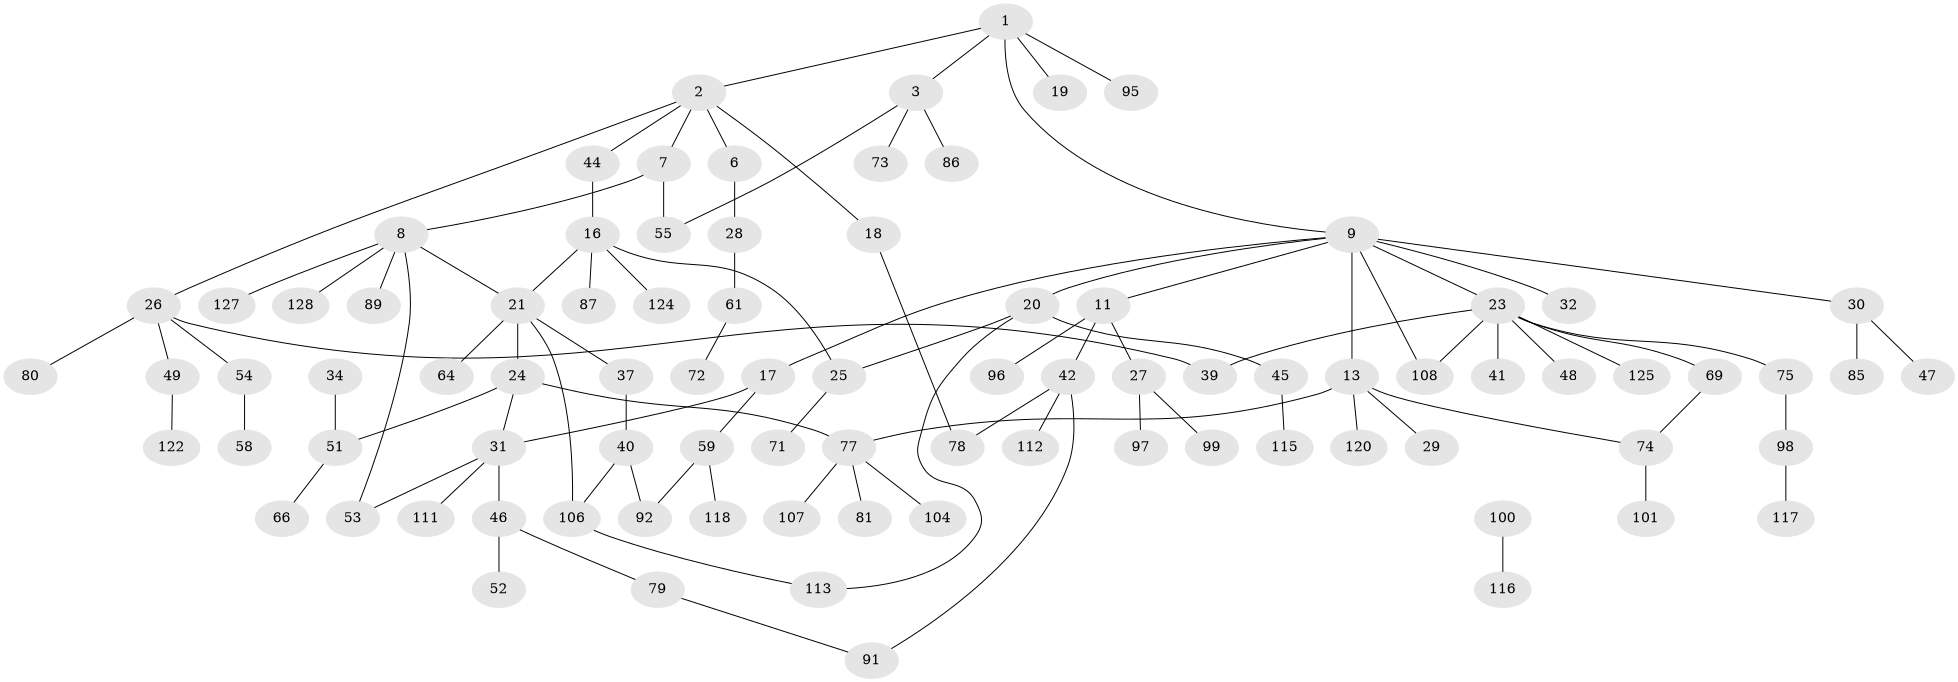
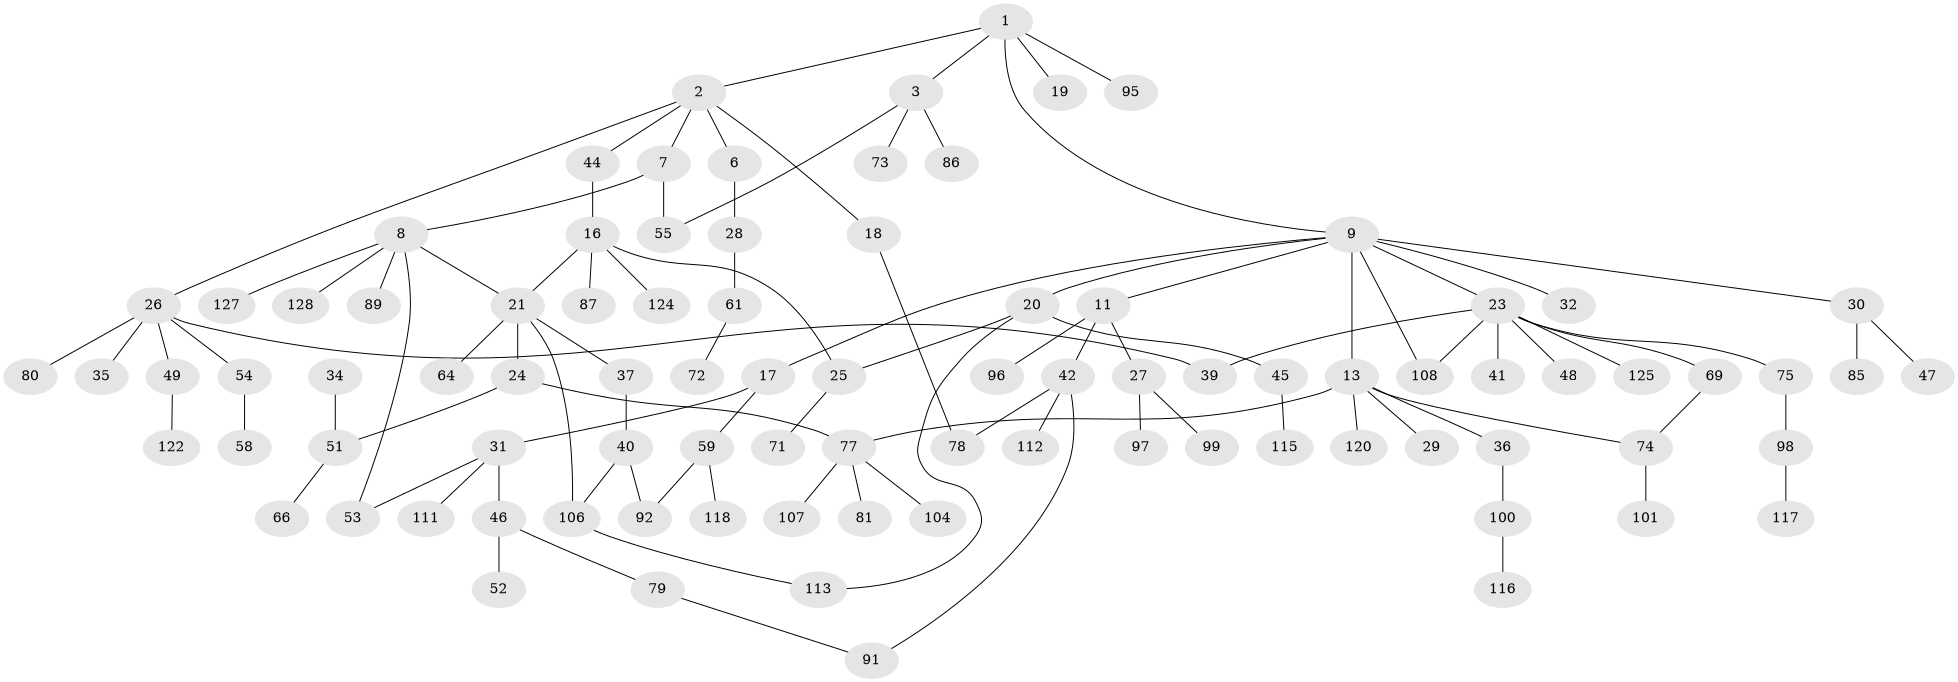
node "35": added
edge "24" -- "31": removed
node "36": added
